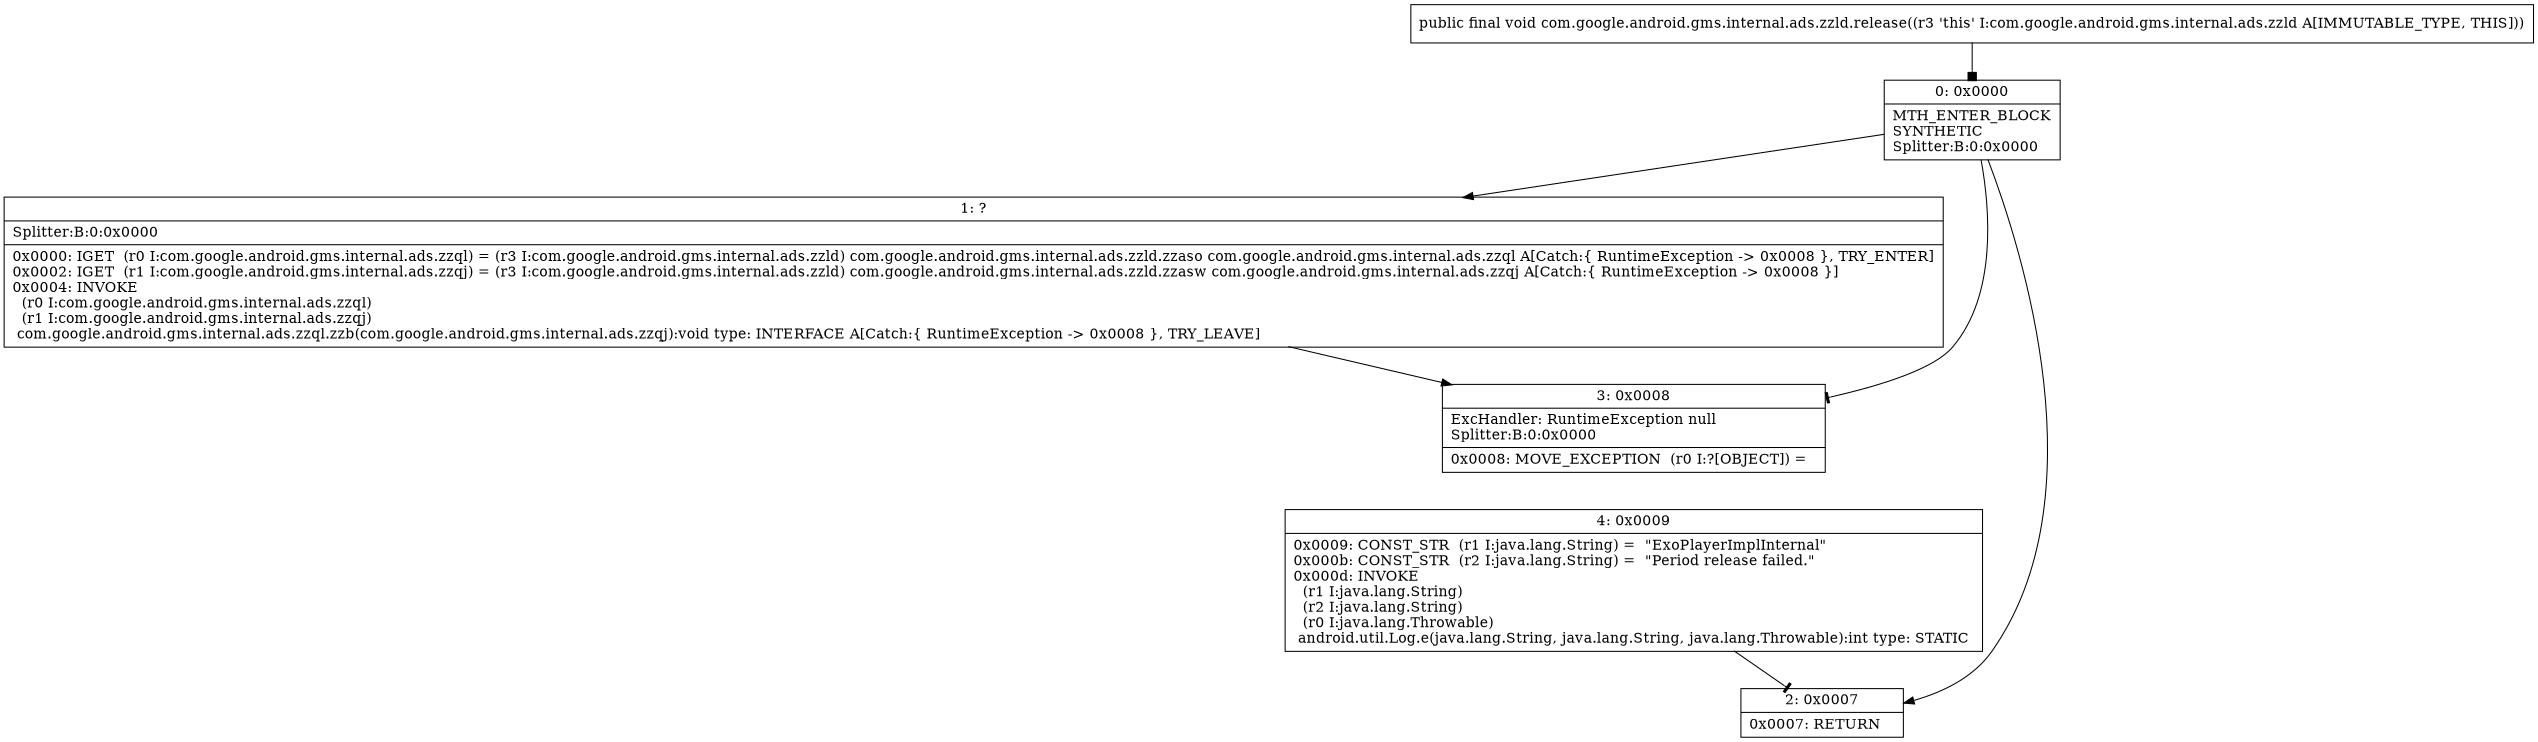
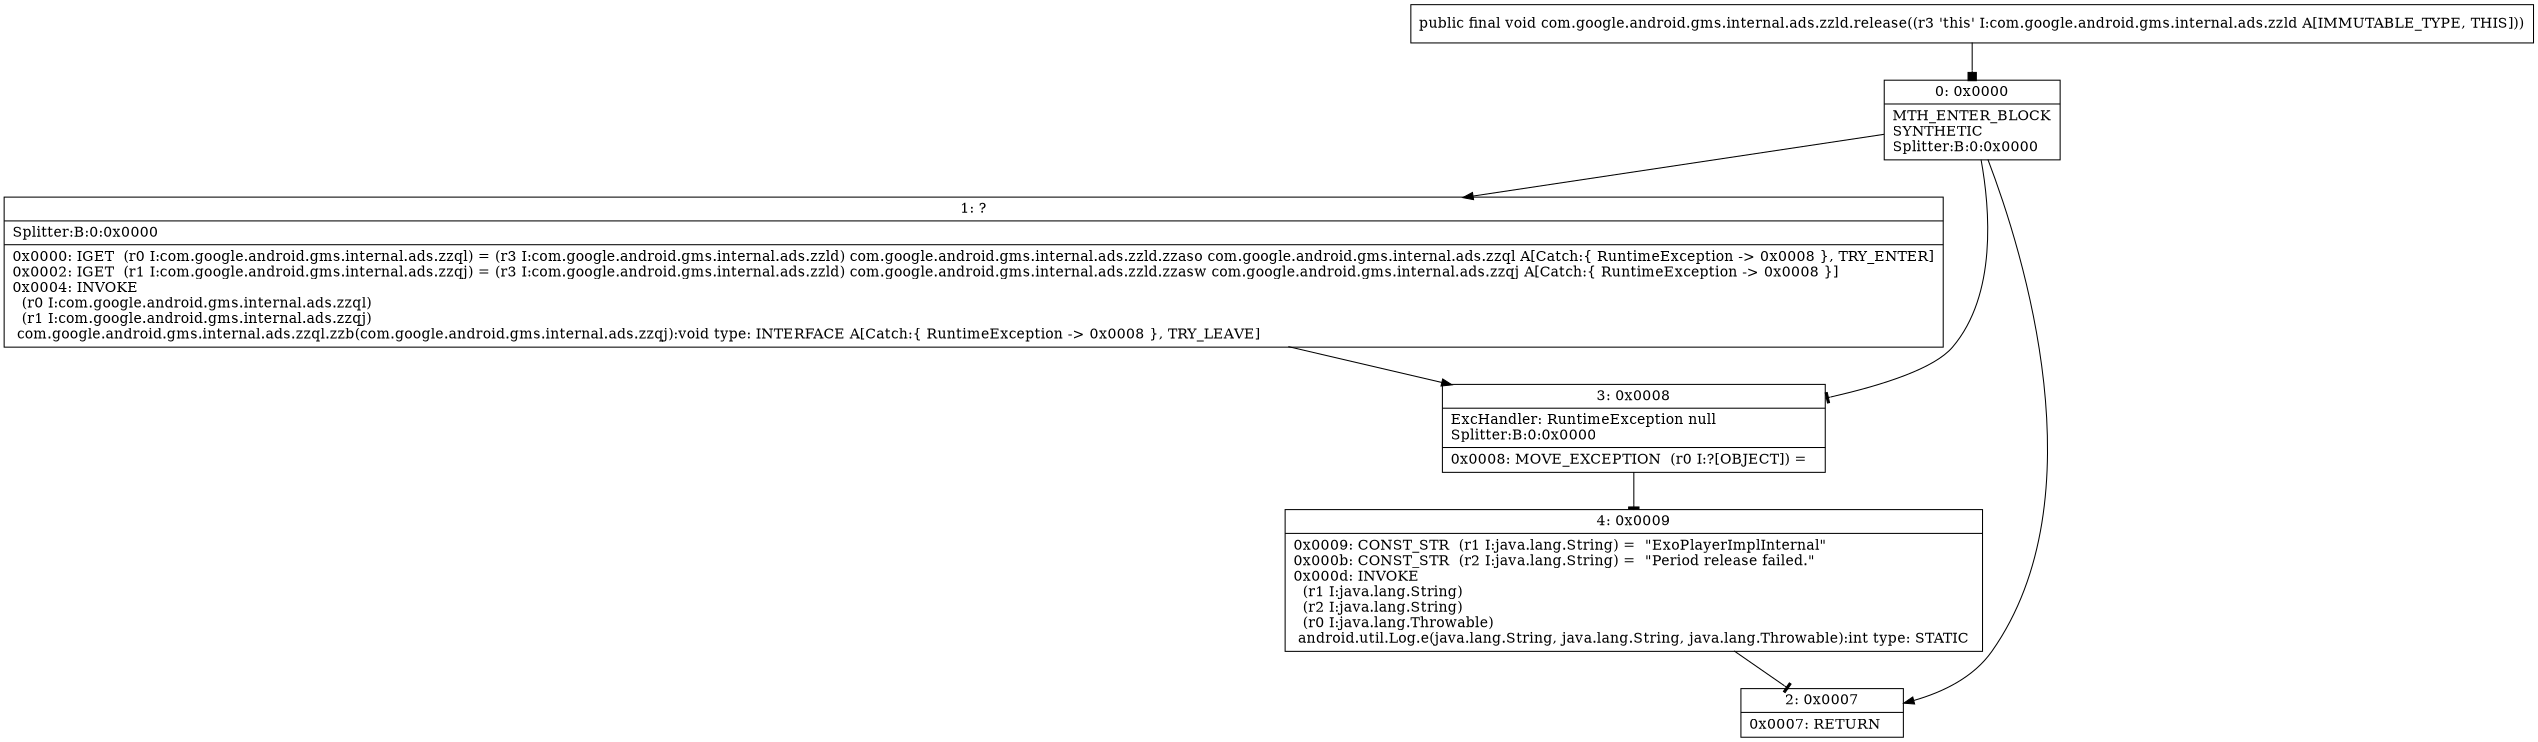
edge "3: 0x0008" -> "4: 0x0009": added
